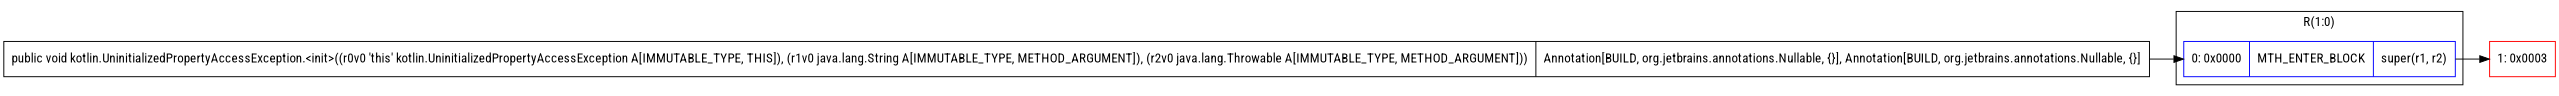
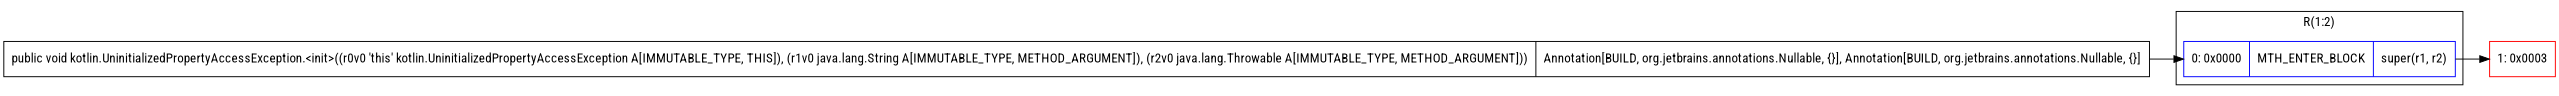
cluster "R(1:0)": label "R(1:0)" -> "R(1:2)"
